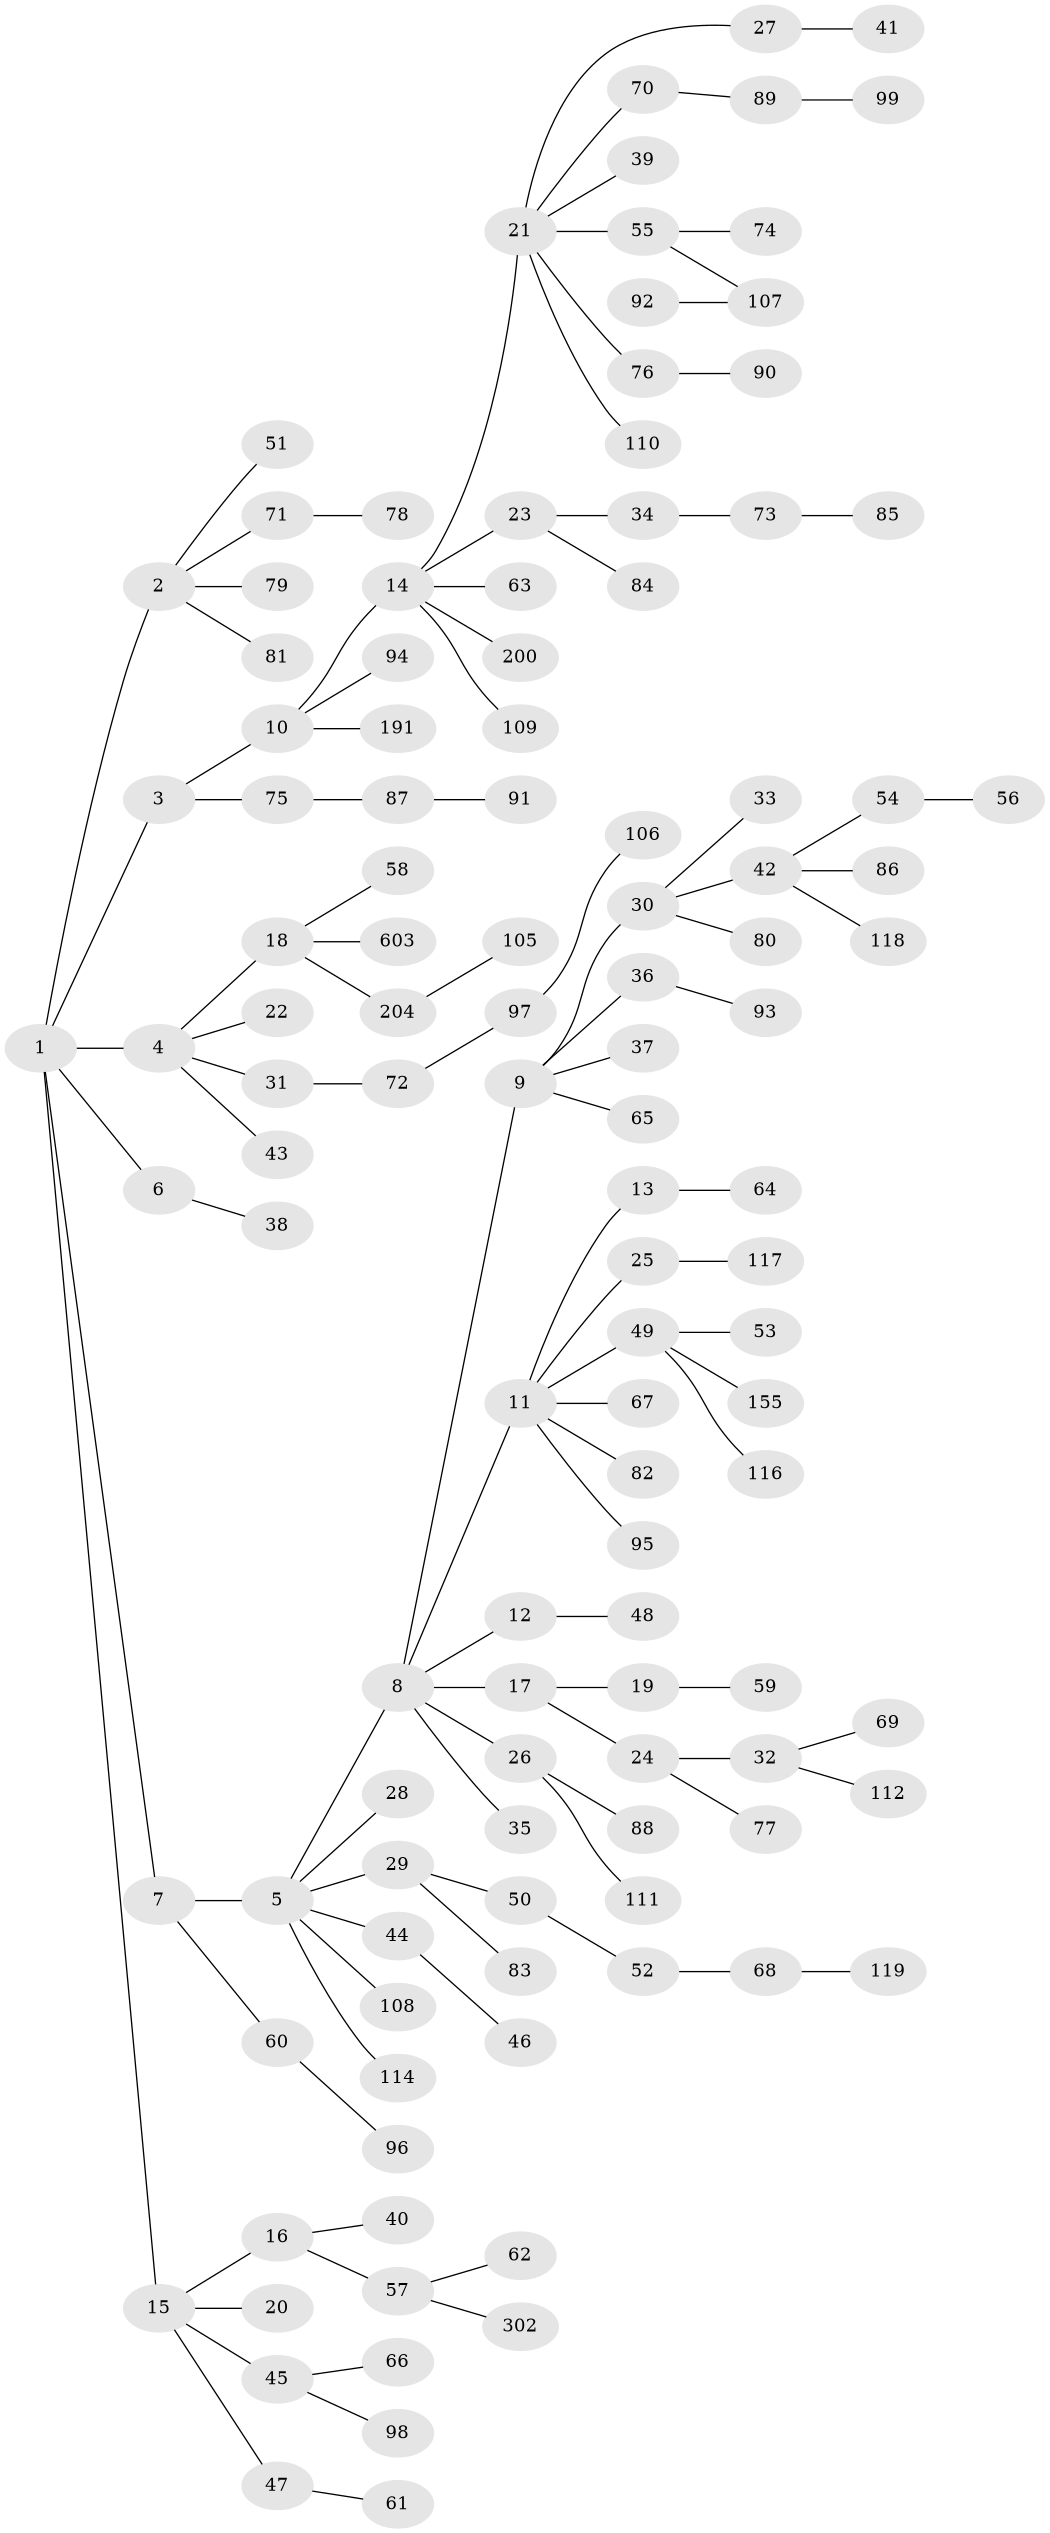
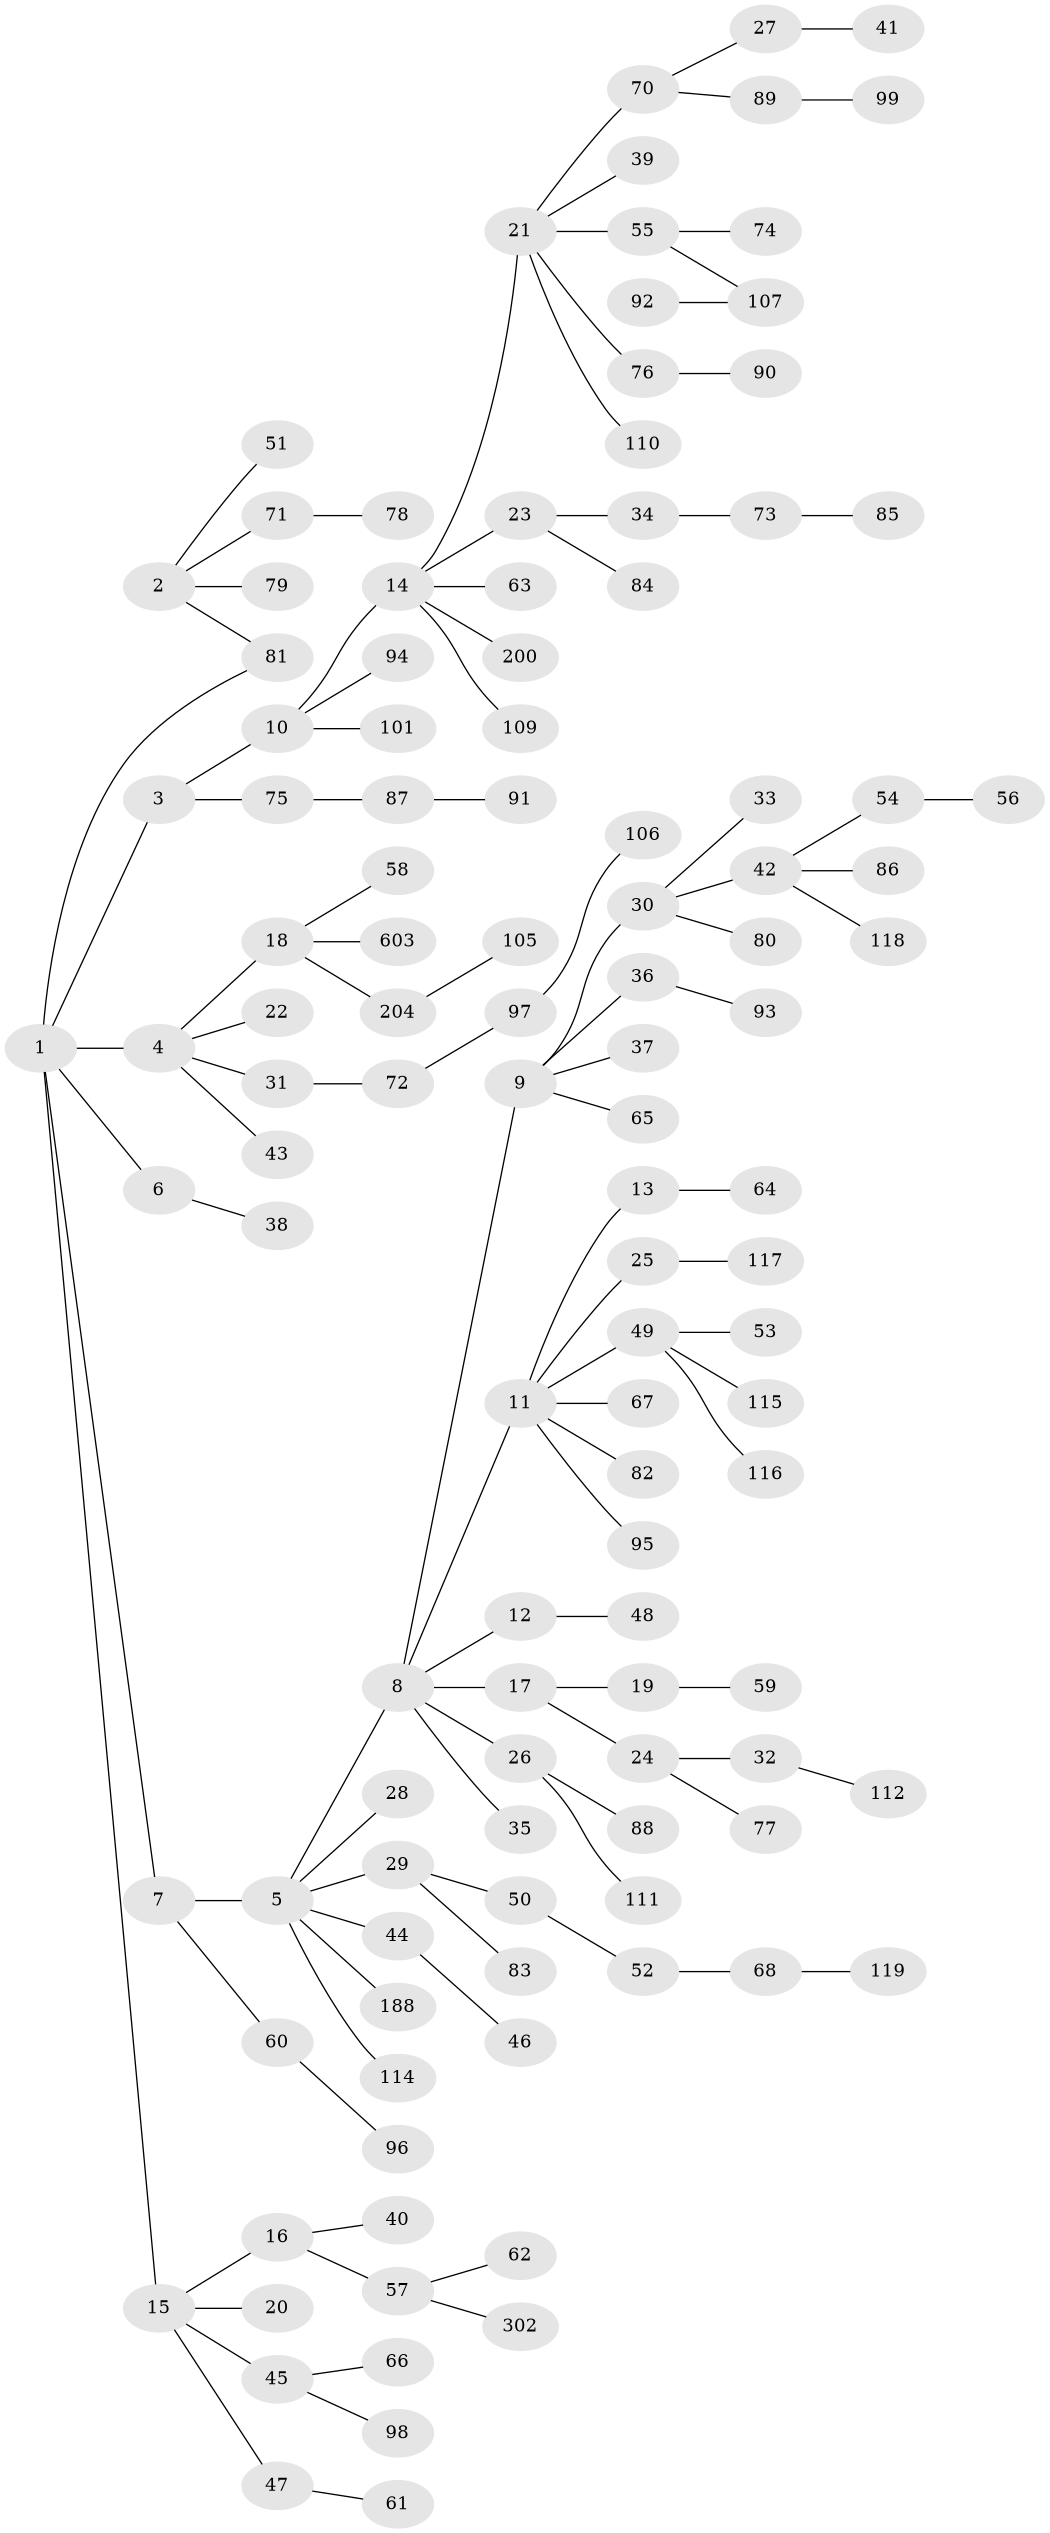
edge "27" -- "21": now "27" -- "70"
node "191": label "191" -> "101"
edge "2" -- "1": now "81" -- "1"
node "155": label "155" -> "115"
node "69": removed
node "108": label "108" -> "188"
